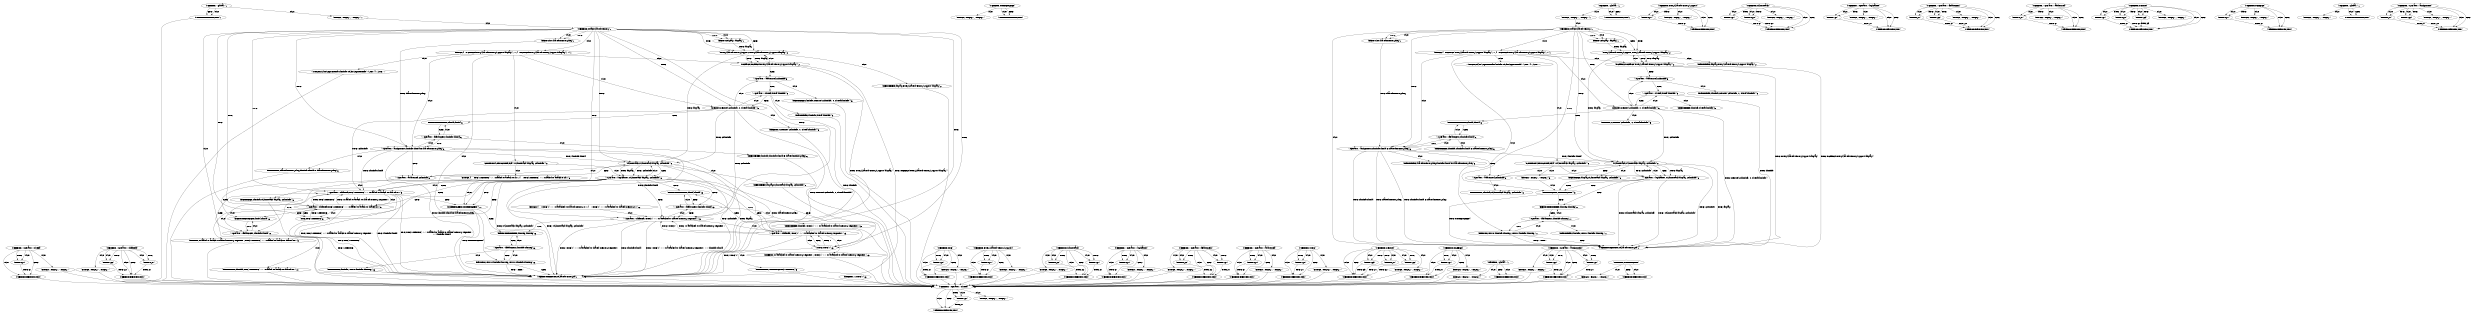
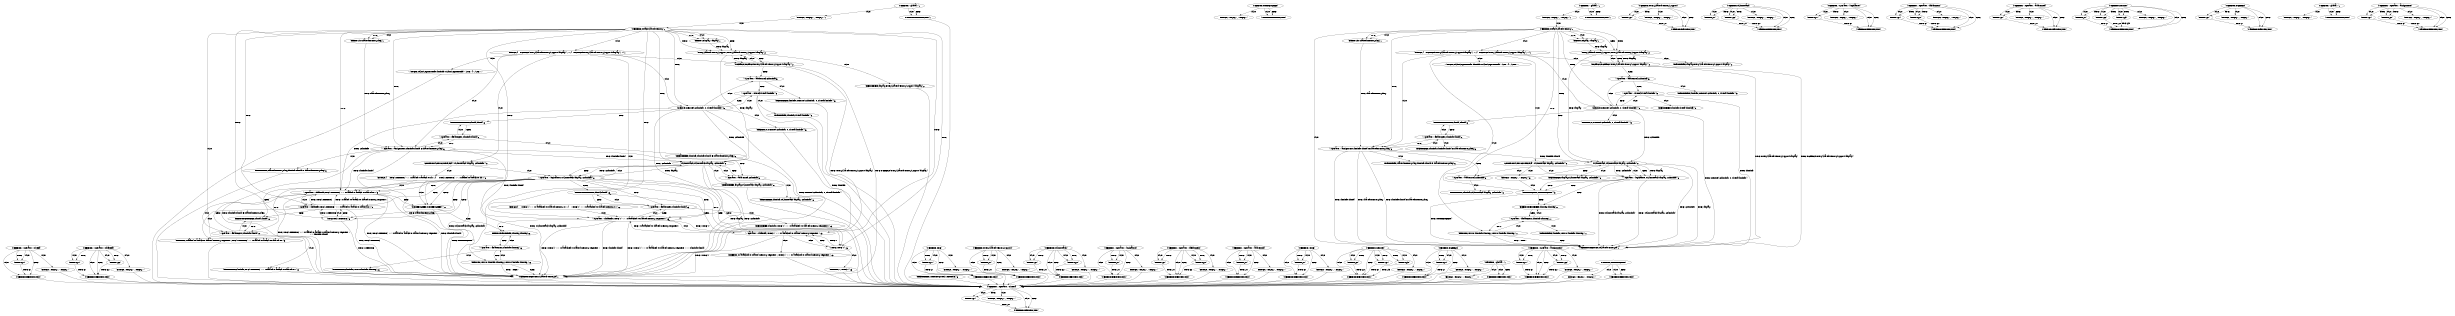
edge "(VLOG,VLOG(1))" -> "(IDENTIFIER,WARNING,LOG(WARNING))": now "(VLOG,VLOG(1))" -> "(LITERAL,1,VLOG(1))"
